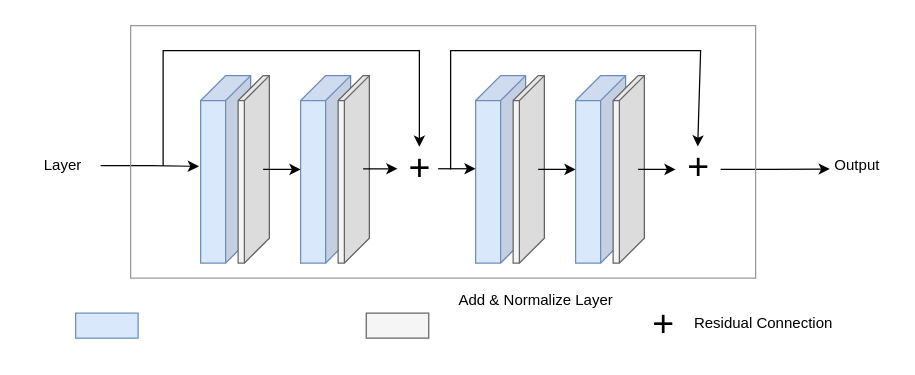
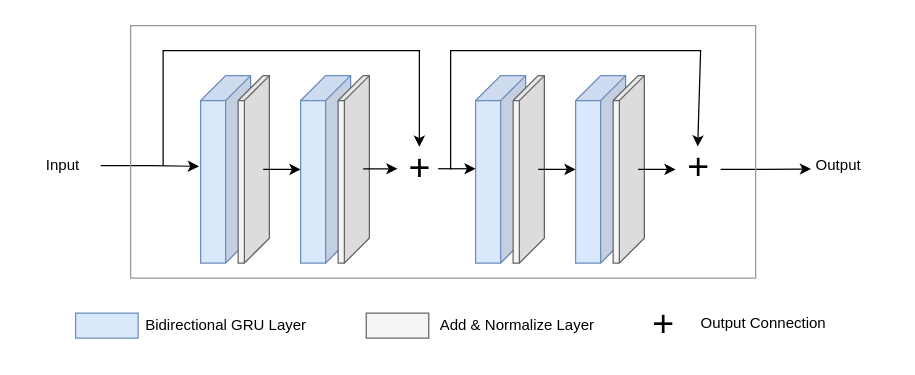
node "Layer": label "Layer" -> "Input"
node "Output": moved (857, 166) -> (838, 166)
node "Add & Normalize Layer": moved (535, 301) -> (516, 326)
node "Residual Connection": label "Residual Connection" -> "Output Connection"
node "Bidirectional GRU Layer": added
